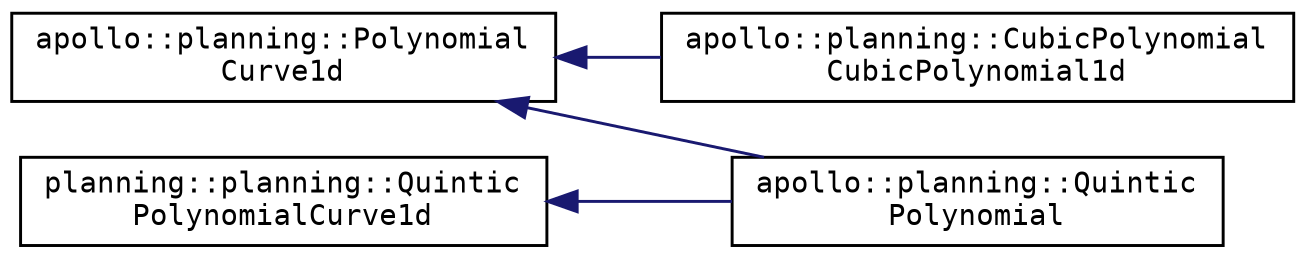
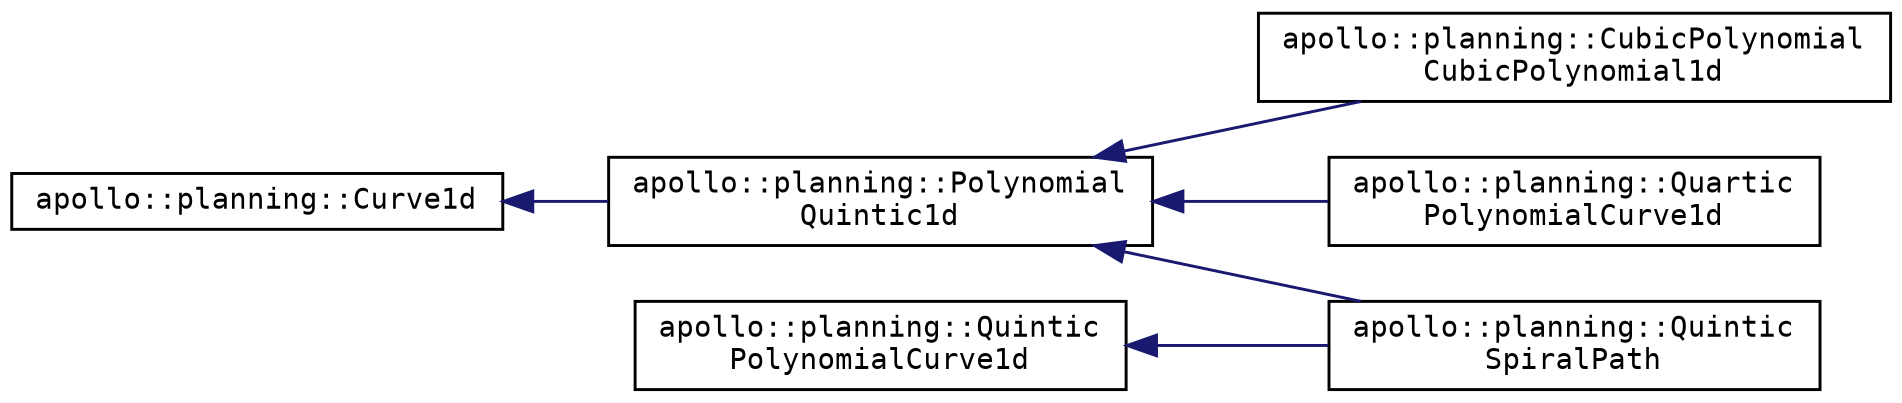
node "apollo::planning::Polynomial Curve1d": label "apollo::planning::Polynomial Curve1d" -> "apollo::planning::Polynomial Quintic1d"
node "apollo::planning::Curve1d": added
node "planning::planning::Quintic PolynomialCurve1d": label "planning::planning::Quintic PolynomialCurve1d" -> "apollo::planning::Quintic PolynomialCurve1d"
node "apollo::planning::Quintic Polynomial": label "apollo::planning::Quintic Polynomial" -> "apollo::planning::Quintic SpiralPath"
node "apollo::planning::Quartic PolynomialCurve1d": added
